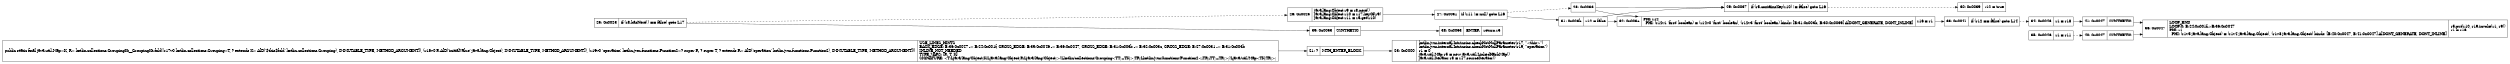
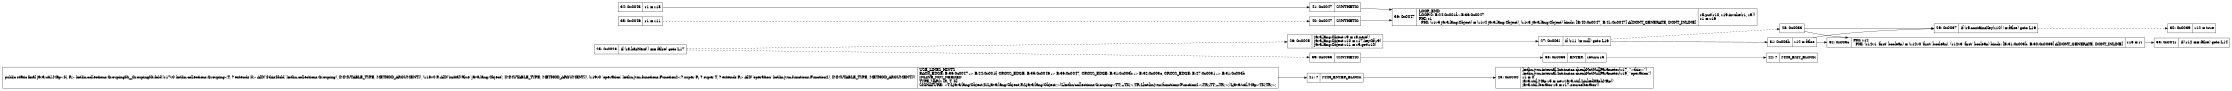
edge "33: 0x0041" -> "34: 0x0043": removed
edge "25: 0x0023" -> "39: 0x0053": style solid -> dashed
node "22: ?": added
